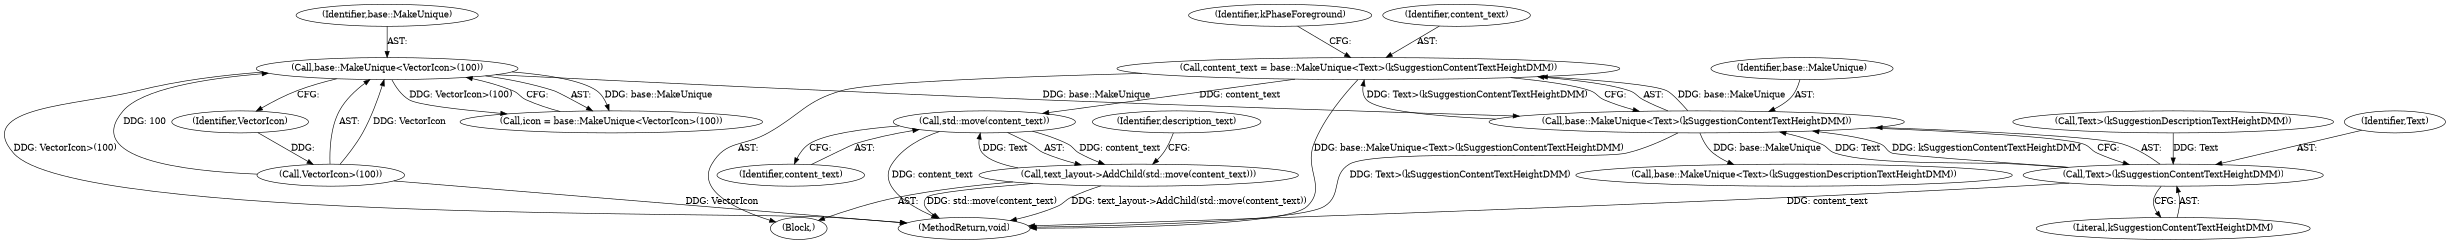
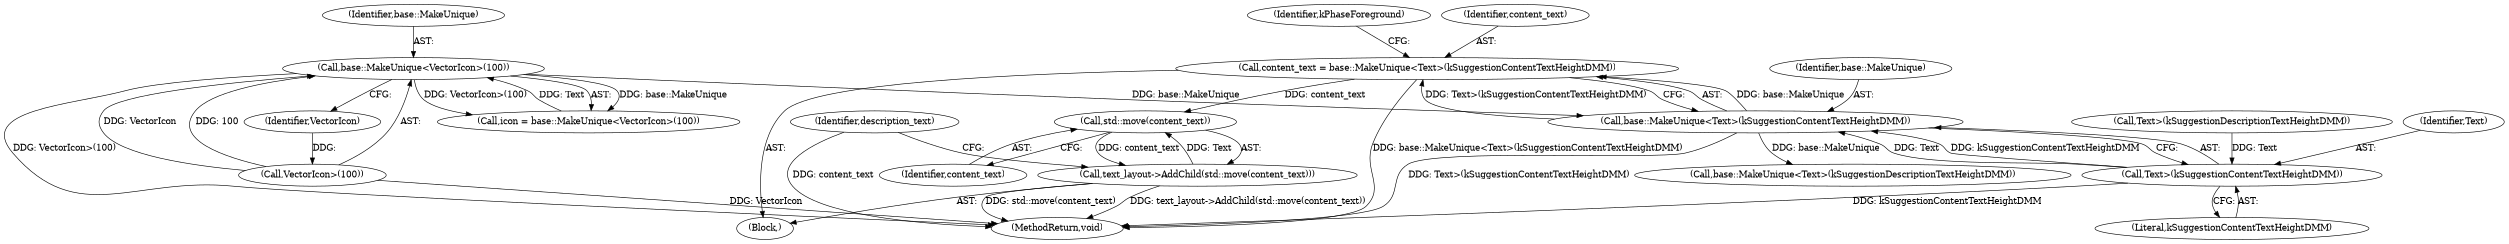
edge "(Call,icon = base::MakeUnique<VectorIcon>(100))" -> "(Call,base::MakeUnique<VectorIcon>(100))": label "CFG: " -> "DDG: Text"
edge "(Call,std::move(content_text))" -> "(MethodReturn,void)": now "(Identifier,description_text)" -> "(MethodReturn,void)"
edge "(Call,Text>(kSuggestionContentTextHeightDMM))" -> "(MethodReturn,void)": label "DDG: content_text" -> "DDG: kSuggestionContentTextHeightDMM"
